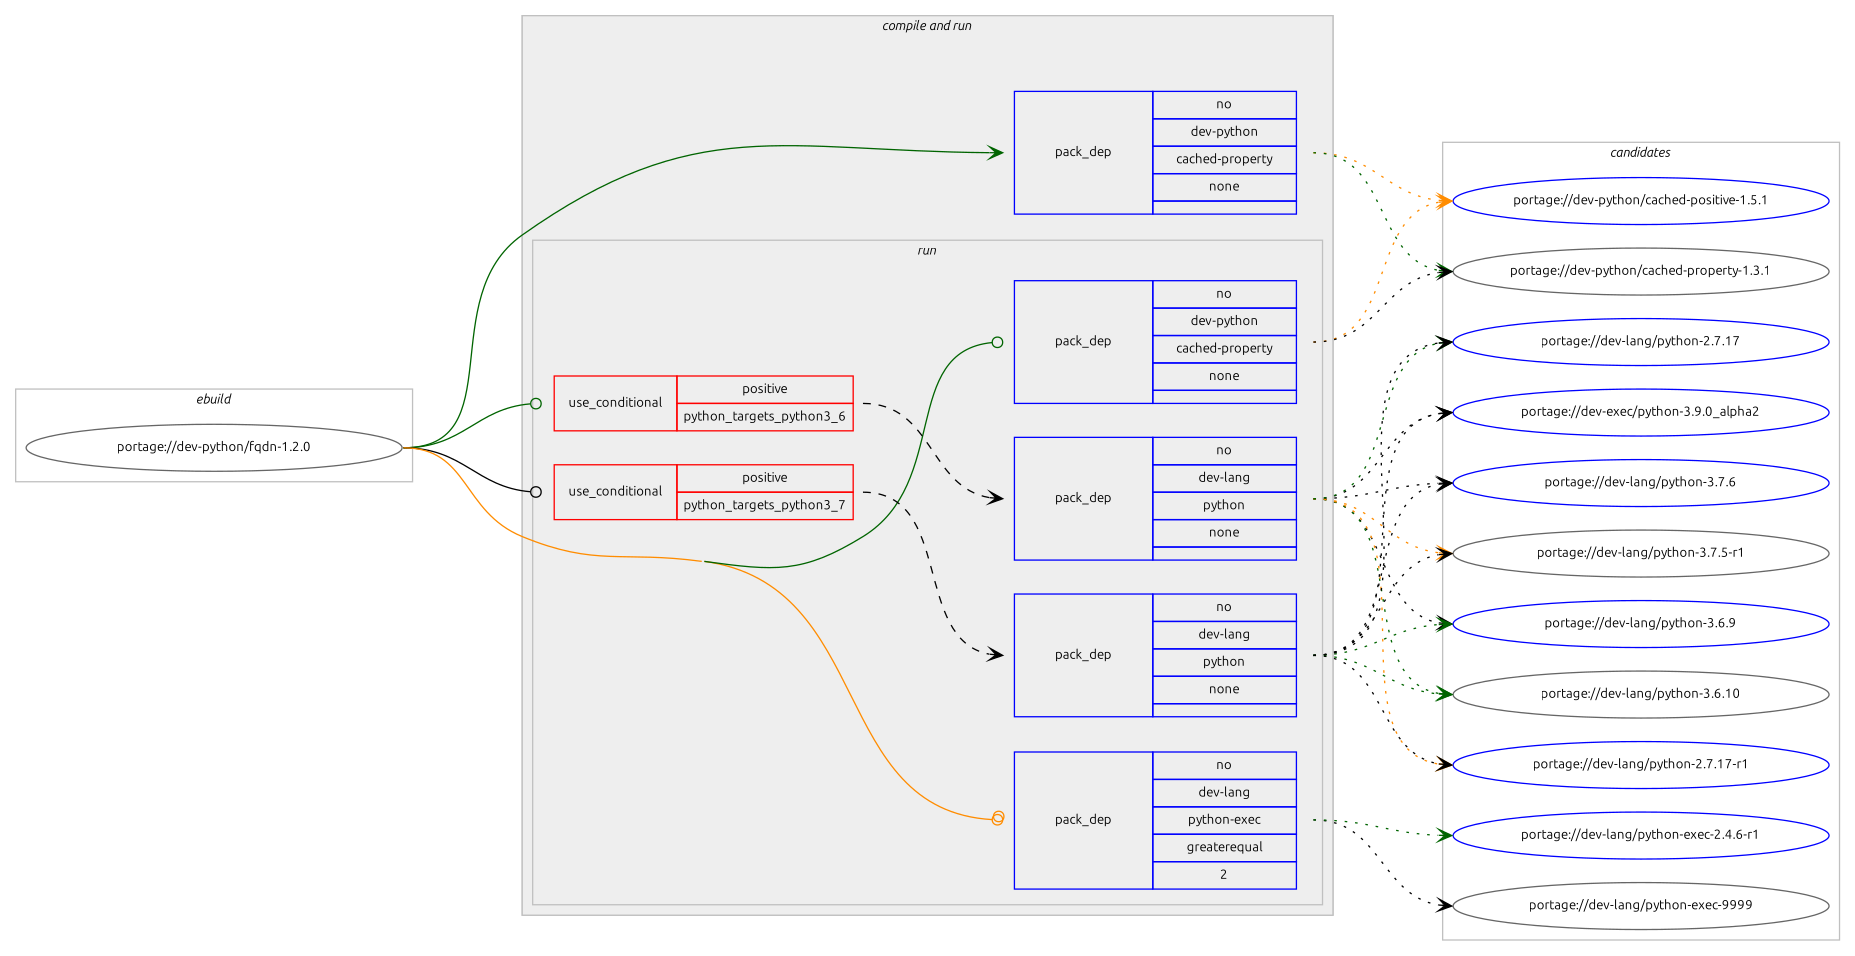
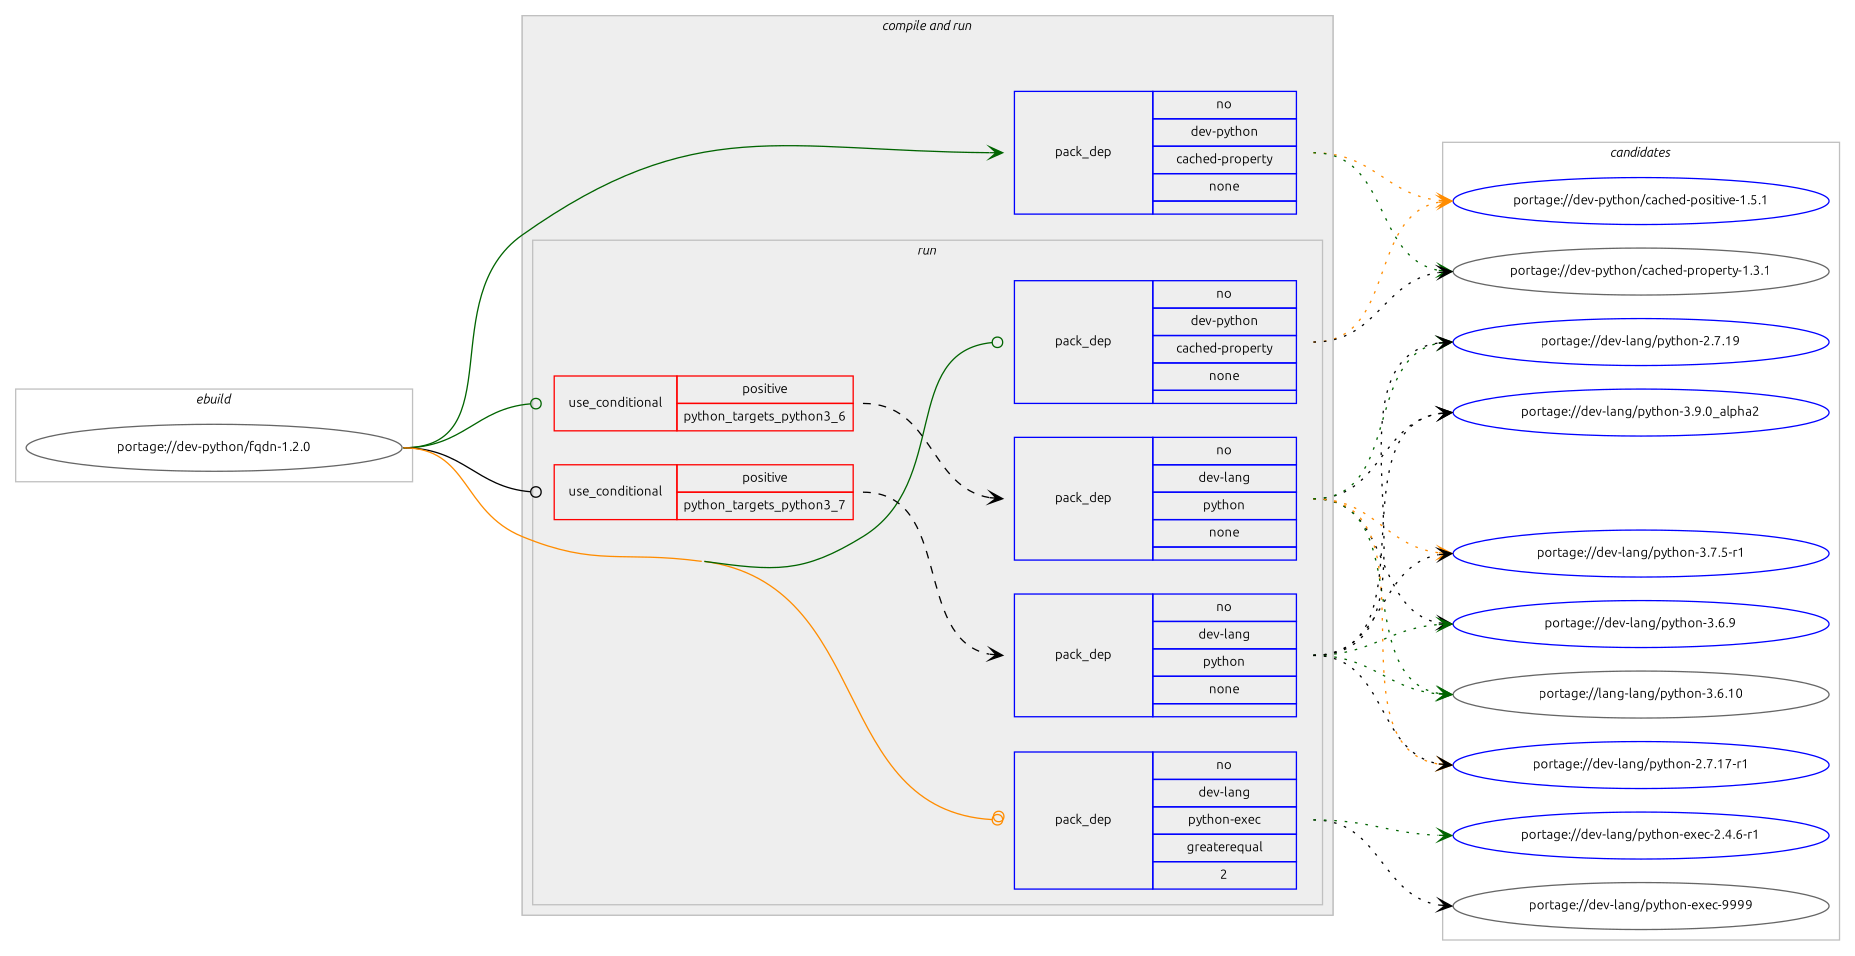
node "portage://dev-lang/python-2.7.17": label "portage://dev-lang/python-2.7.17" -> "portage://dev-lang/python-2.7.19"
node "portage://dev-exec/python-3.9.0_alpha2": label "portage://dev-exec/python-3.9.0_alpha2" -> "portage://dev-lang/python-3.9.0_alpha2"
node "portage://dev-lang/python-3.7.6": removed
node "portage://dev-lang/python-3.7.5-r1": color gray40 -> blue
node "portage://dev-lang/python-3.6.10": label "portage://dev-lang/python-3.6.10" -> "portage://lang-lang/python-3.6.10"
